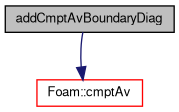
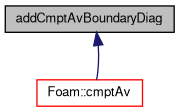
edge "addCmptAvBoundaryDiag" -> "Foam::cmptAv": reversed
